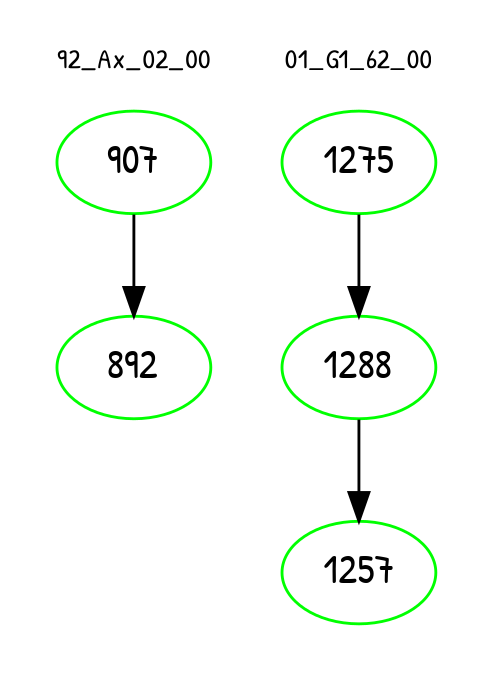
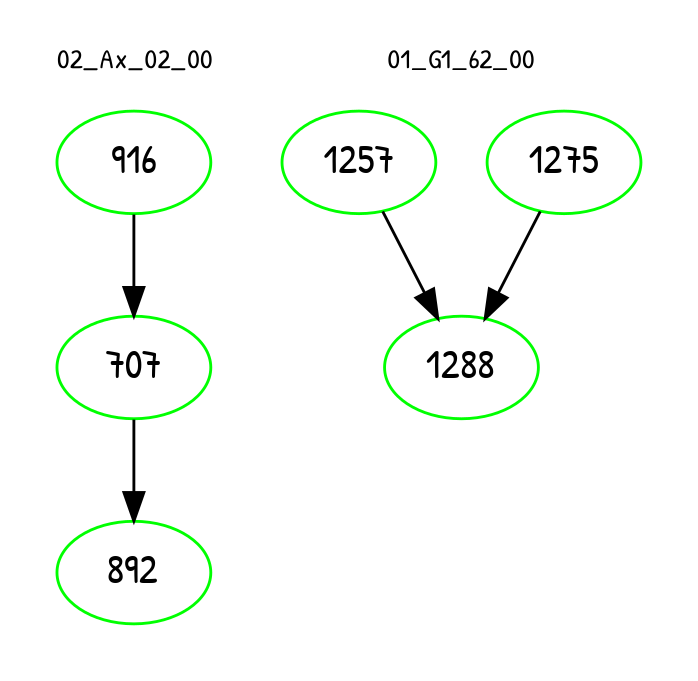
cluster "92_Ax_02_00": label "92_Ax_02_00" -> "02_Ax_02_00"
node "907": label "907" -> "707"
node "916": added
edge "1288" -> "1257": reversed
